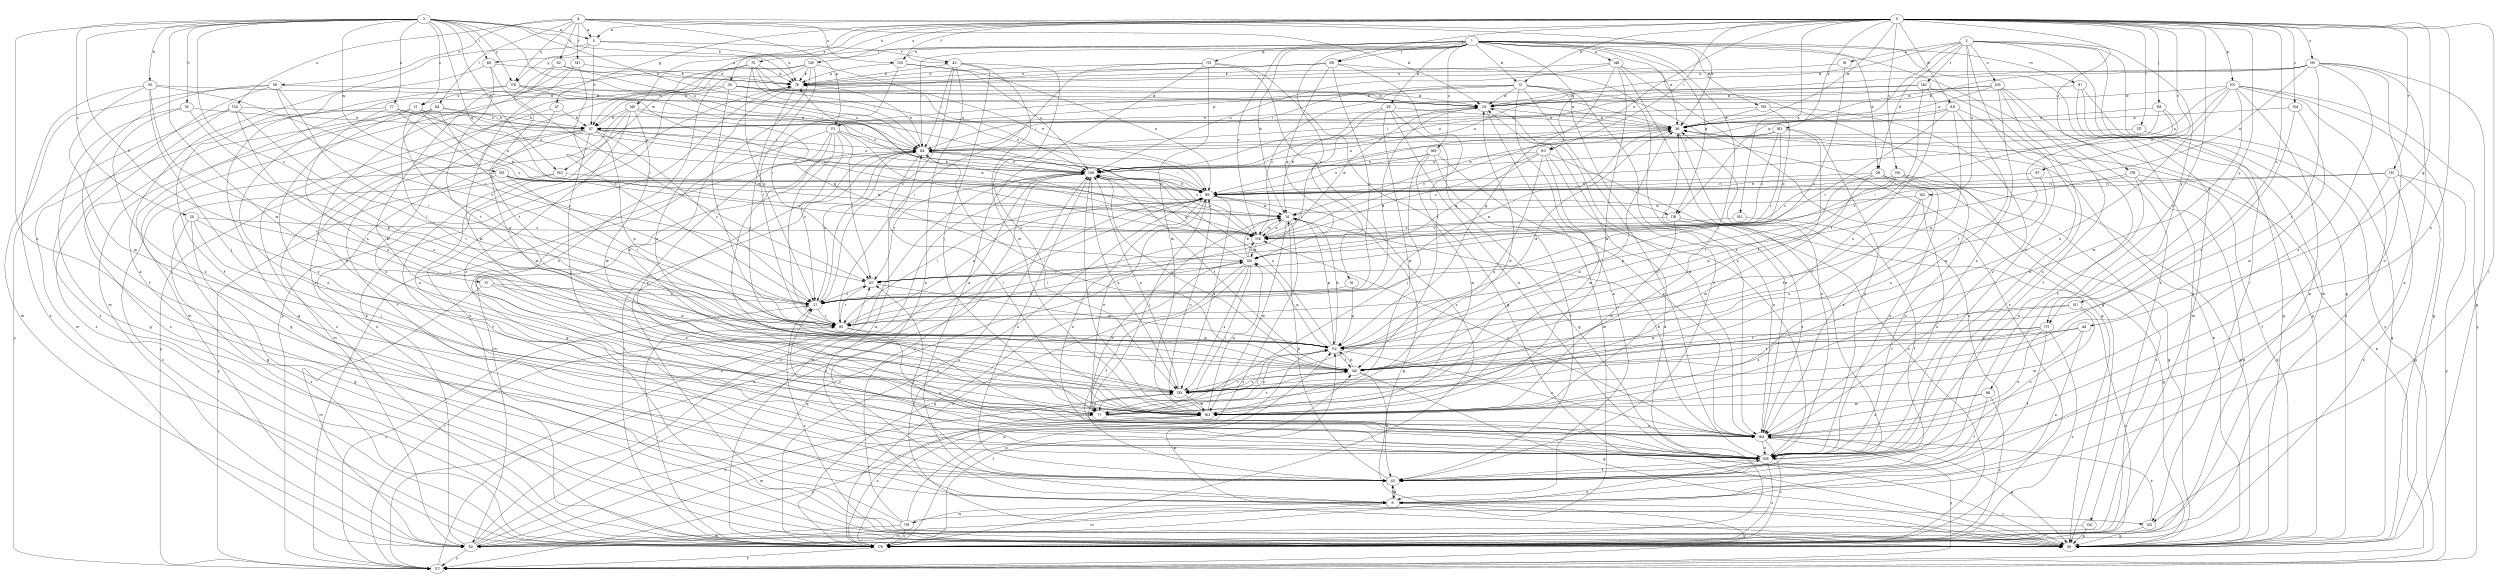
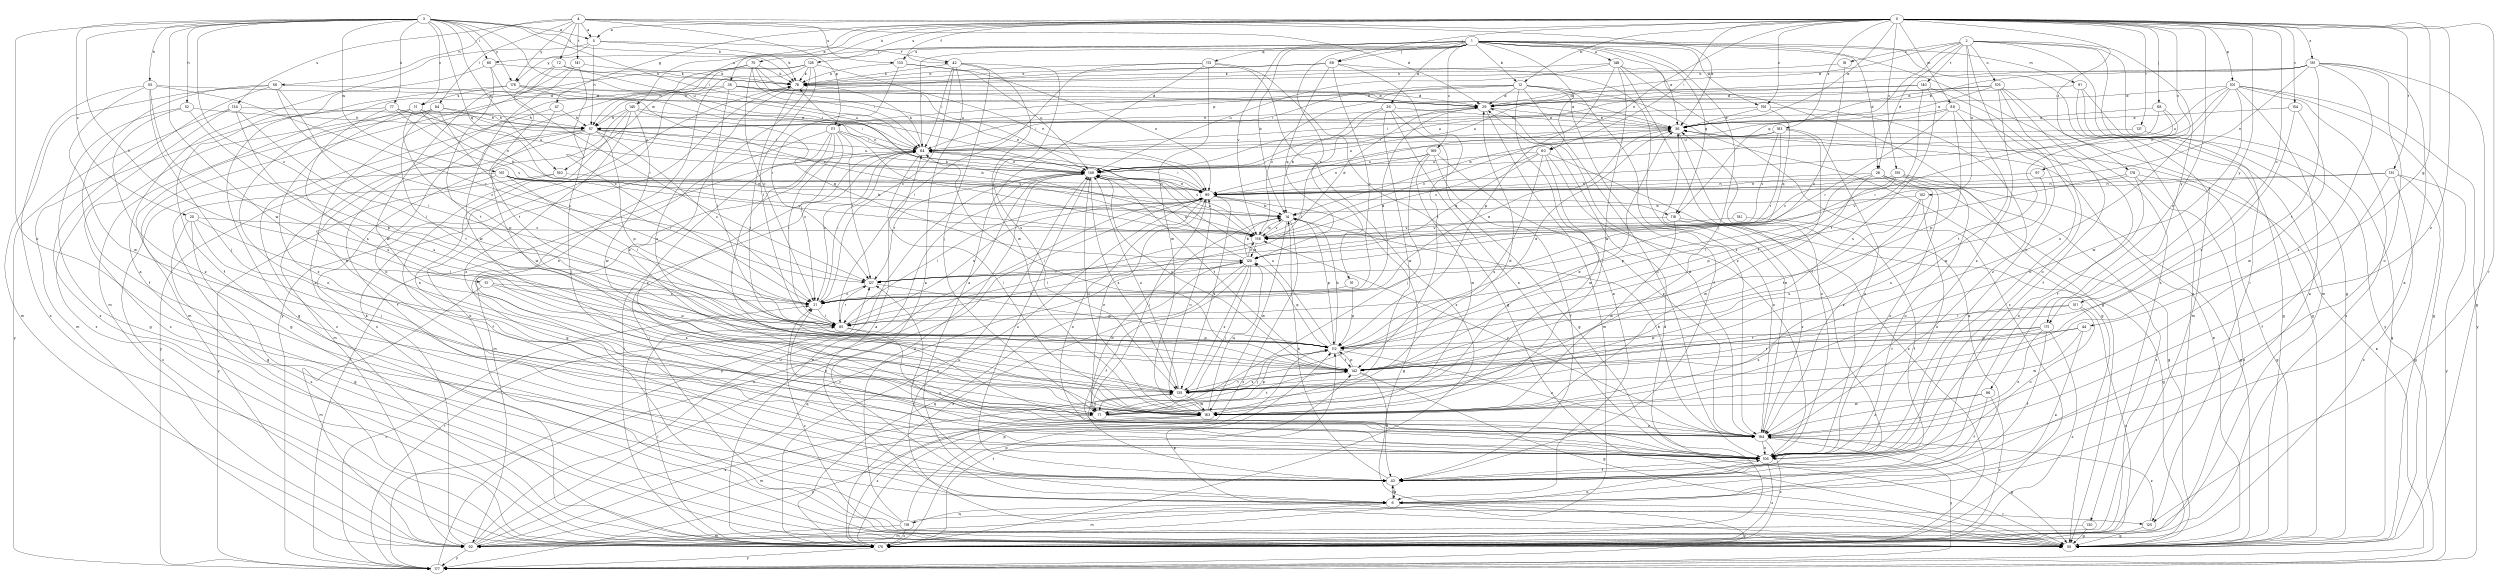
node "82": label "82" -> "72"
edge "0" -> "182": now "0" -> "159"
edge "161" -> "127": added, label "r"
